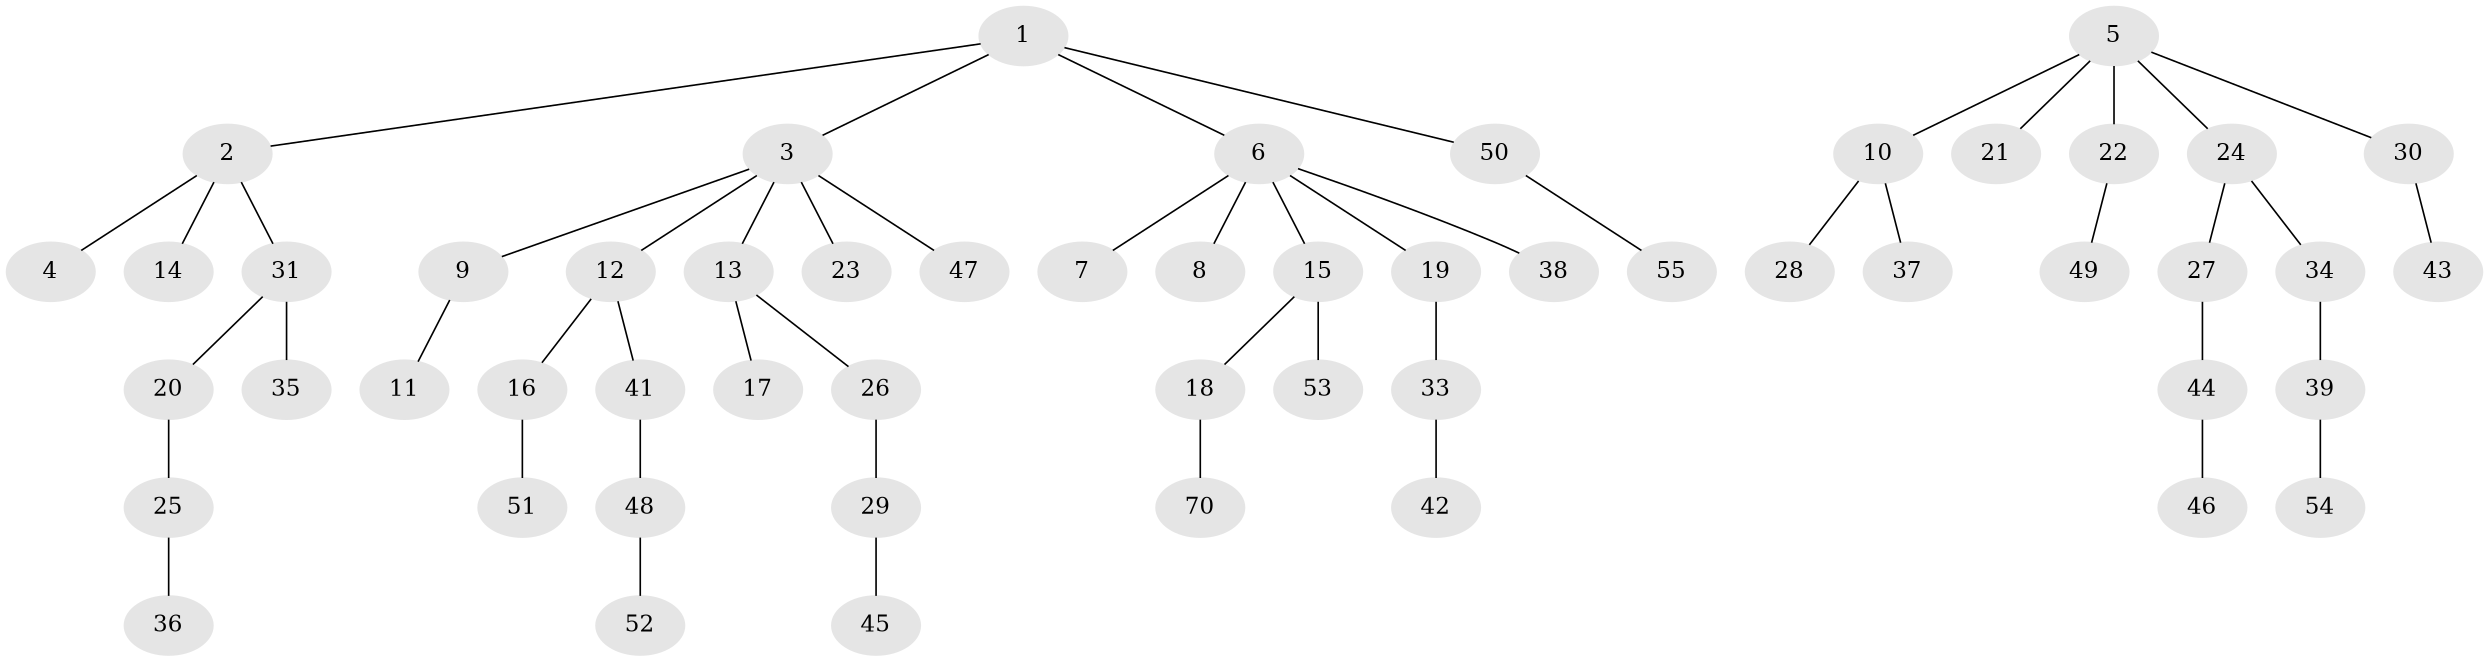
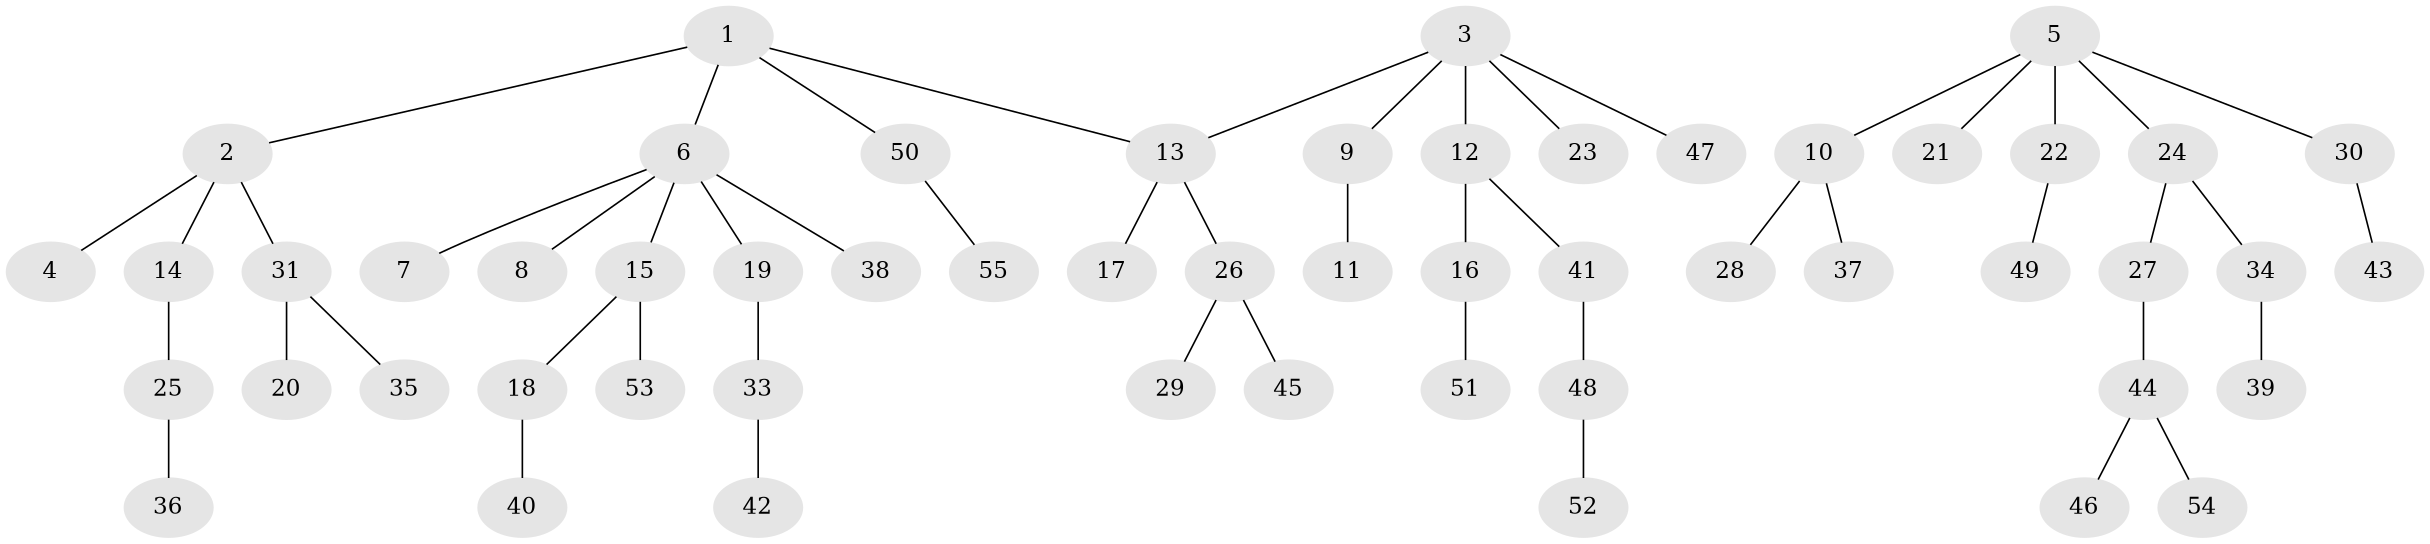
edge "1" -- "3": now "1" -- "13"
edge "20" -- "25": now "14" -- "25"
edge "39" -- "54": now "44" -- "54"
node "70": label "70" -> "40"
edge "29" -- "45": now "26" -- "45"
